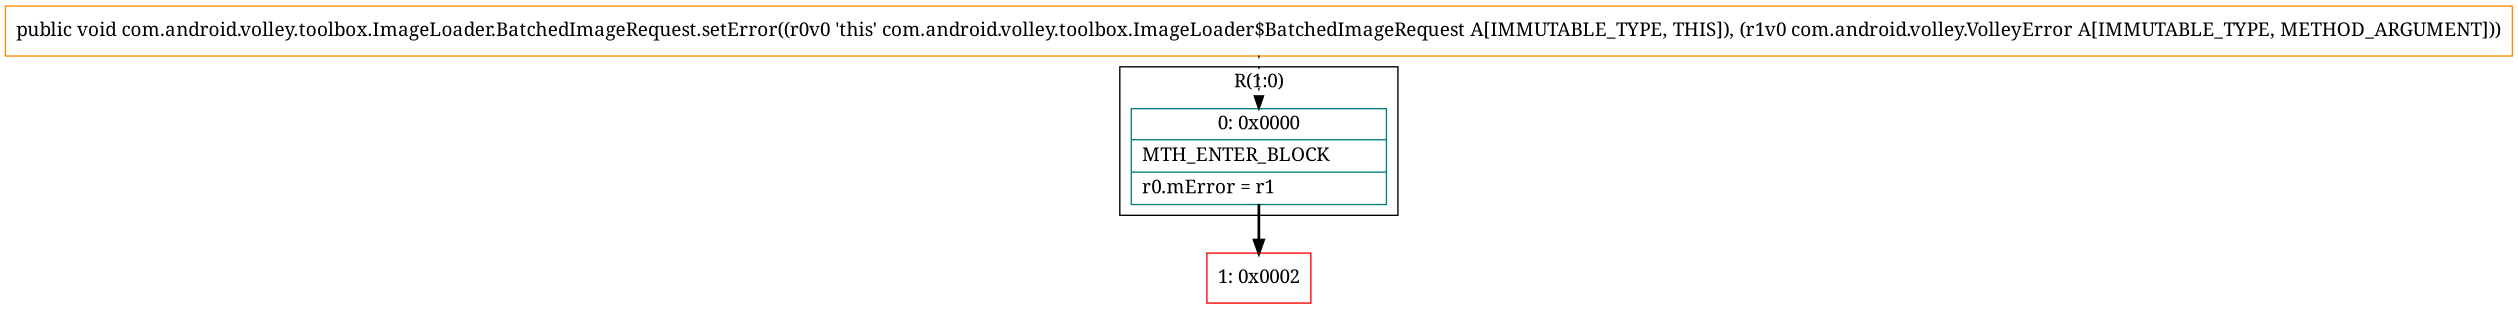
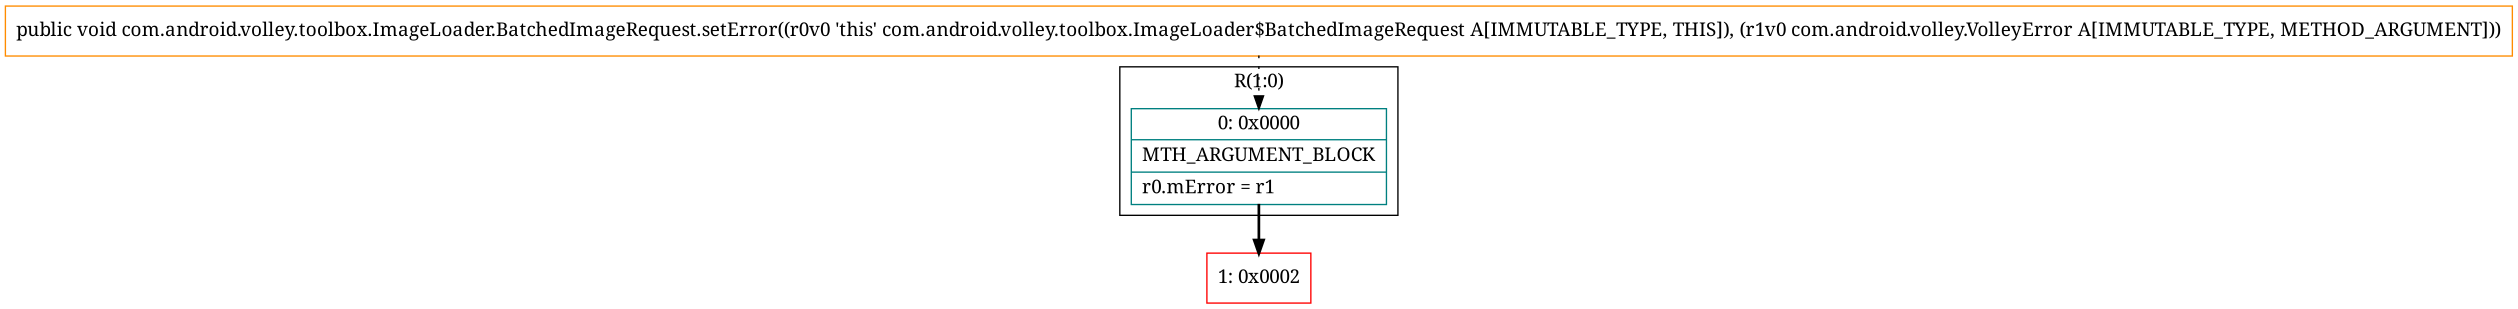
node "0: 0x0000": text "MTH_ENTER_BLOCK" -> "MTH_ARGUMENT_BLOCK"
